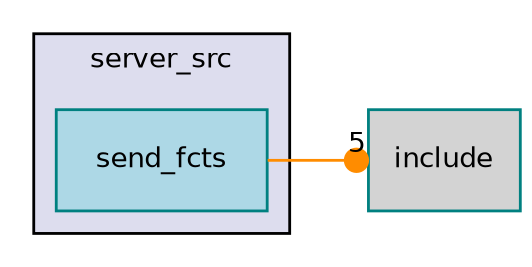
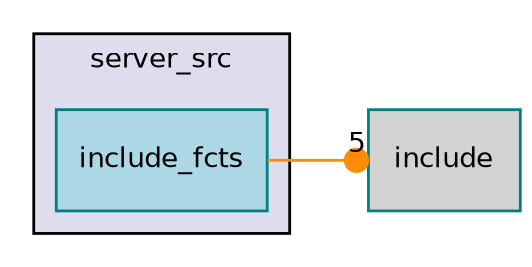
node "send_fcts": label "send_fcts" -> "include_fcts"
